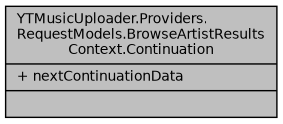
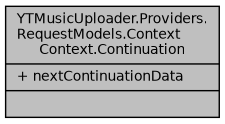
node "YTMusicUploader.Providers.": text "RequestModels.BrowseArtistResults" -> "RequestModels.Context"
